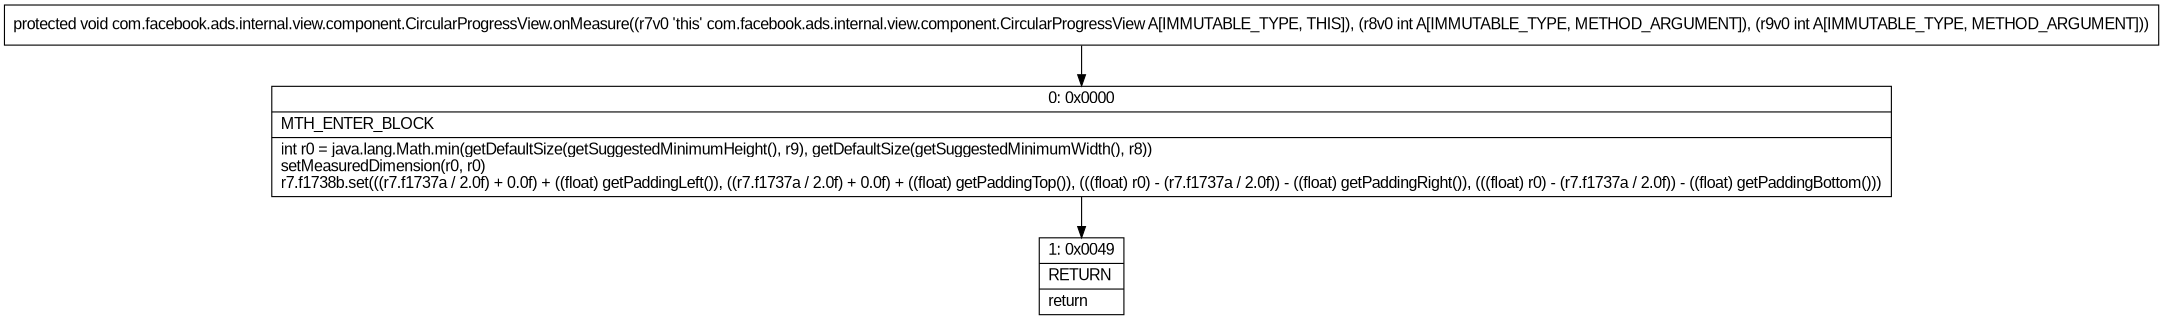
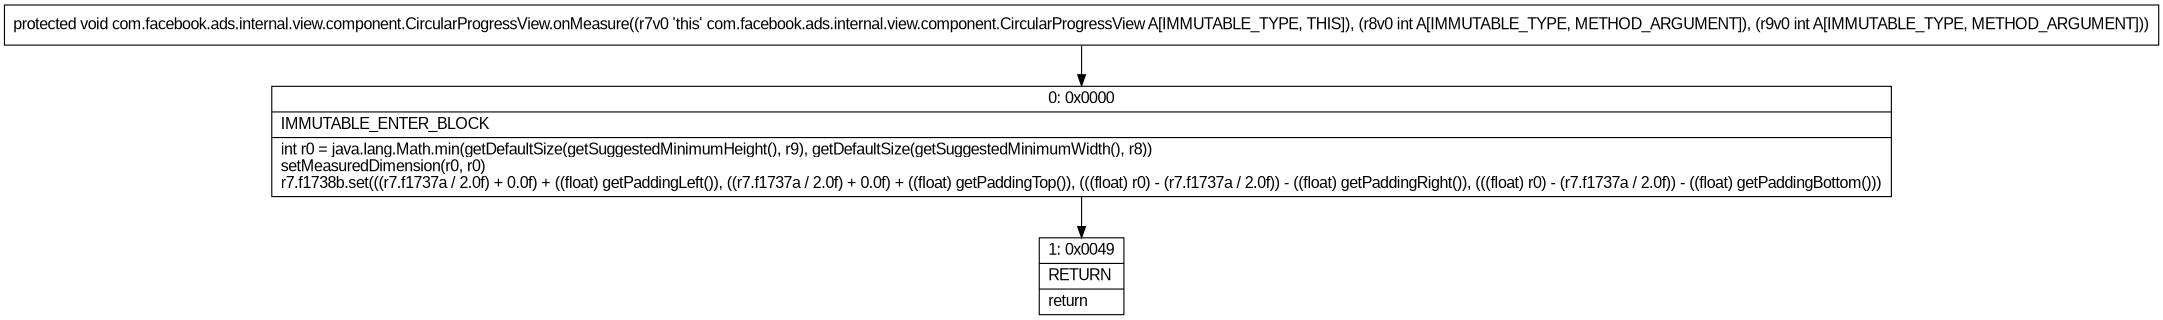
node "0: 0x0000": text "MTH_ENTER_BLOCK" -> "IMMUTABLE_ENTER_BLOCK"
